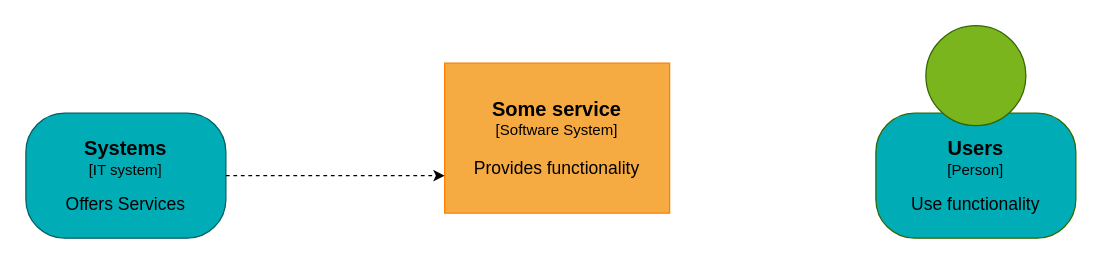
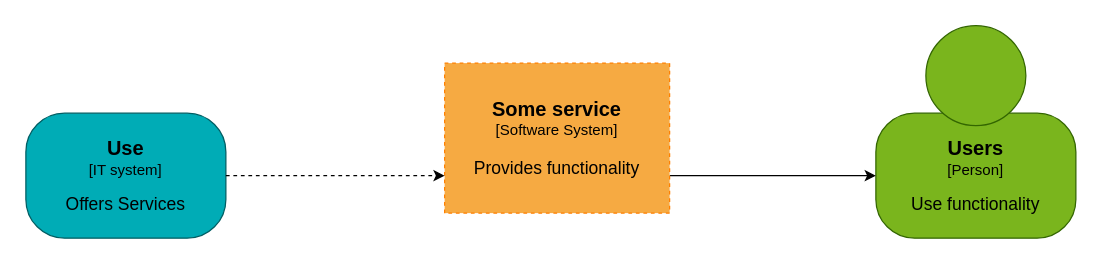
node "Some service [Software System] Provides functionality": style solid -> dashed
node "Systems [IT system] Offers Services": label "Systems [IT system] Offers Services" -> "Use [IT system] Offers Services"
edge "Some service [Software System] Provides functionality" -> "Users [Person] Use functionality": added
node "Users [Person] Use functionality": fillcolor #00acb6 -> #7ab51d
